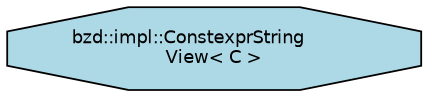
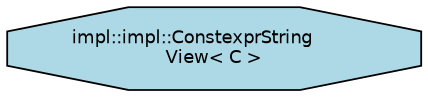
node "bzd::impl::ConstexprString View< C >": label "bzd::impl::ConstexprString View< C >" -> "impl::impl::ConstexprString View< C >"
